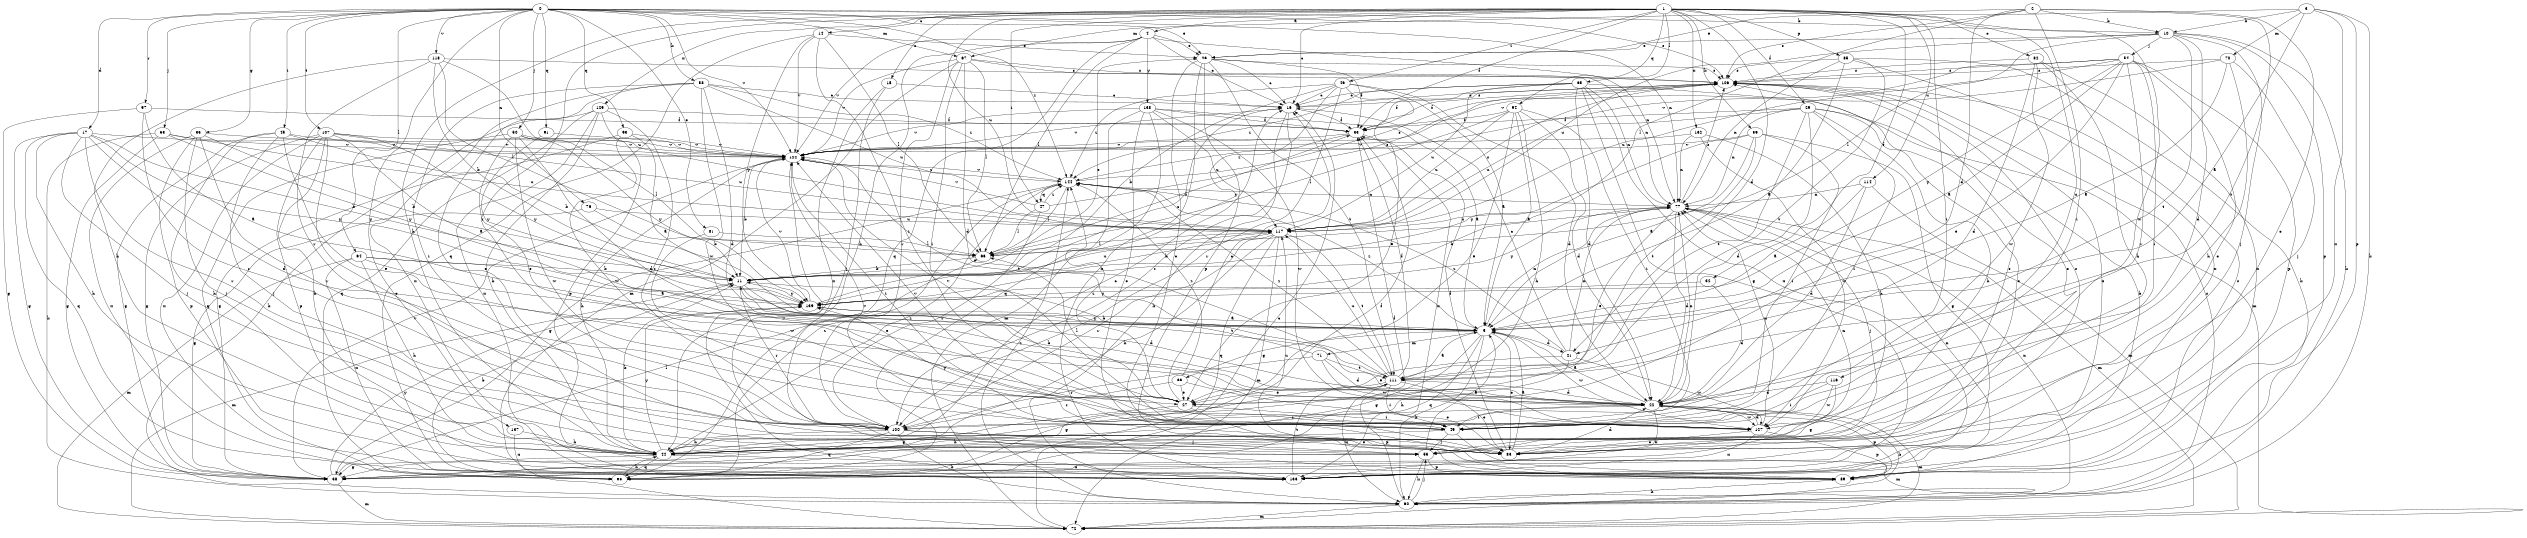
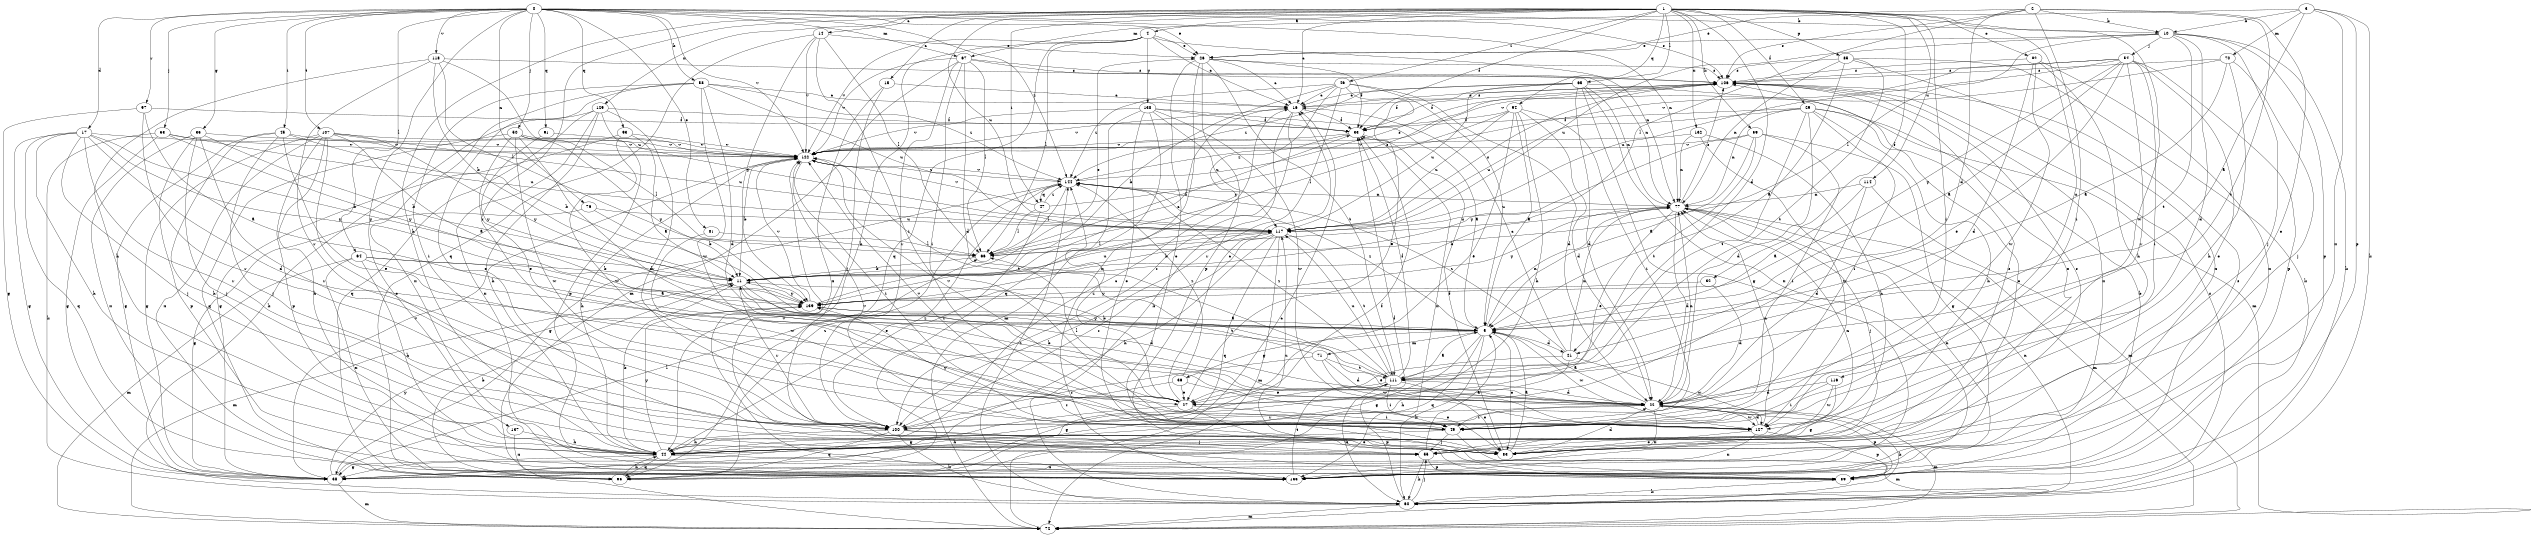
edge "46" -> "5": label "a" -> "u"
